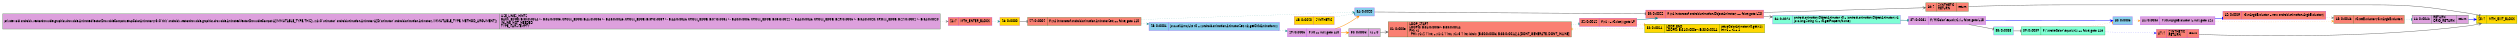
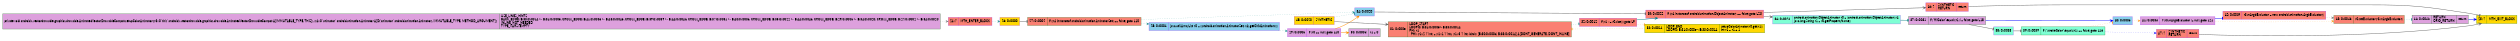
node "46: ?": color darkgreen -> purple
node "37: 0x0031": color purple -> darkgreen
edge "30: 0x000d" -> "31: 0x000e": now "45: 0x0020" -> "31: 0x000e"
